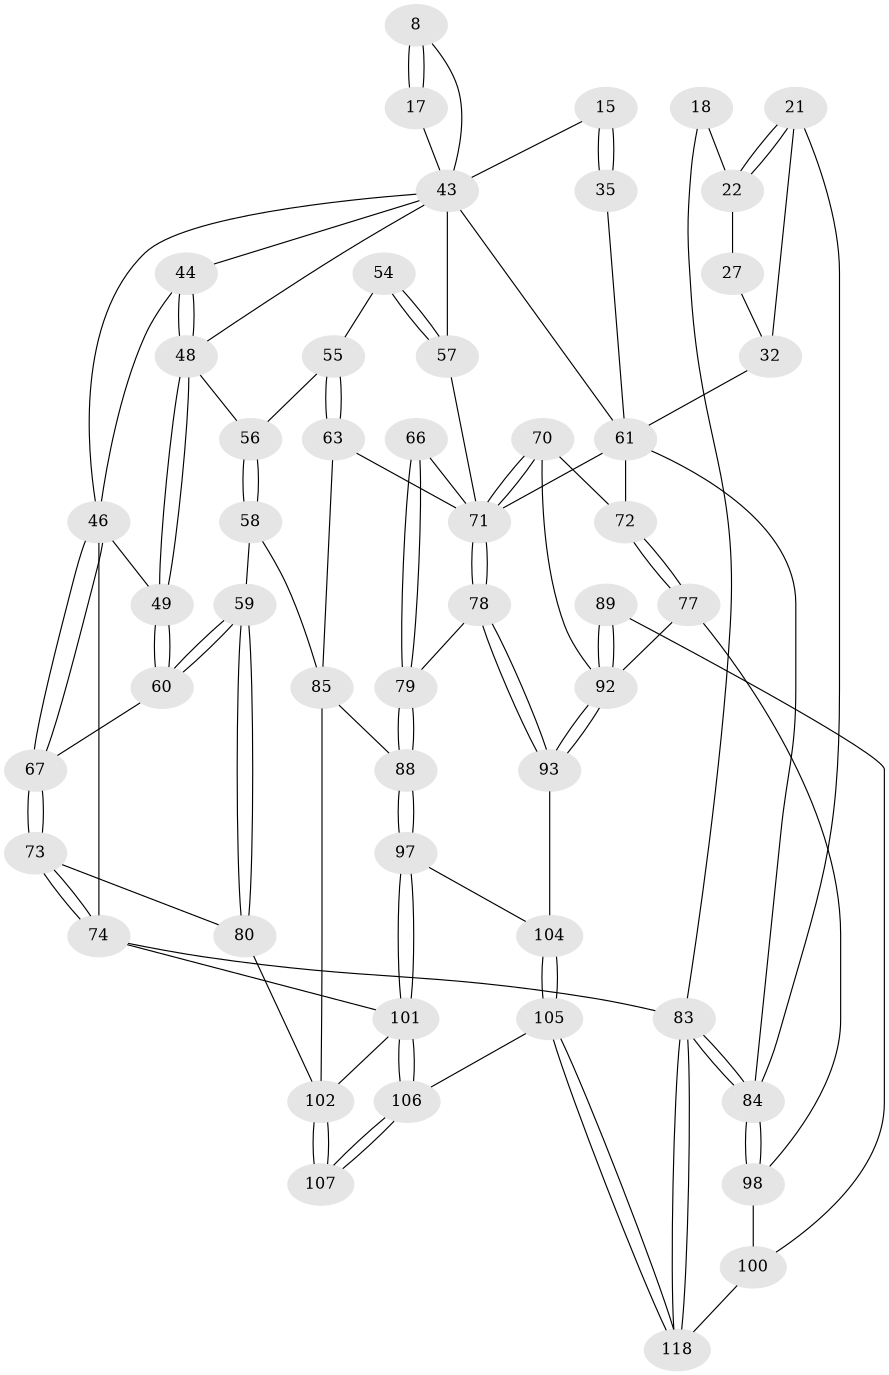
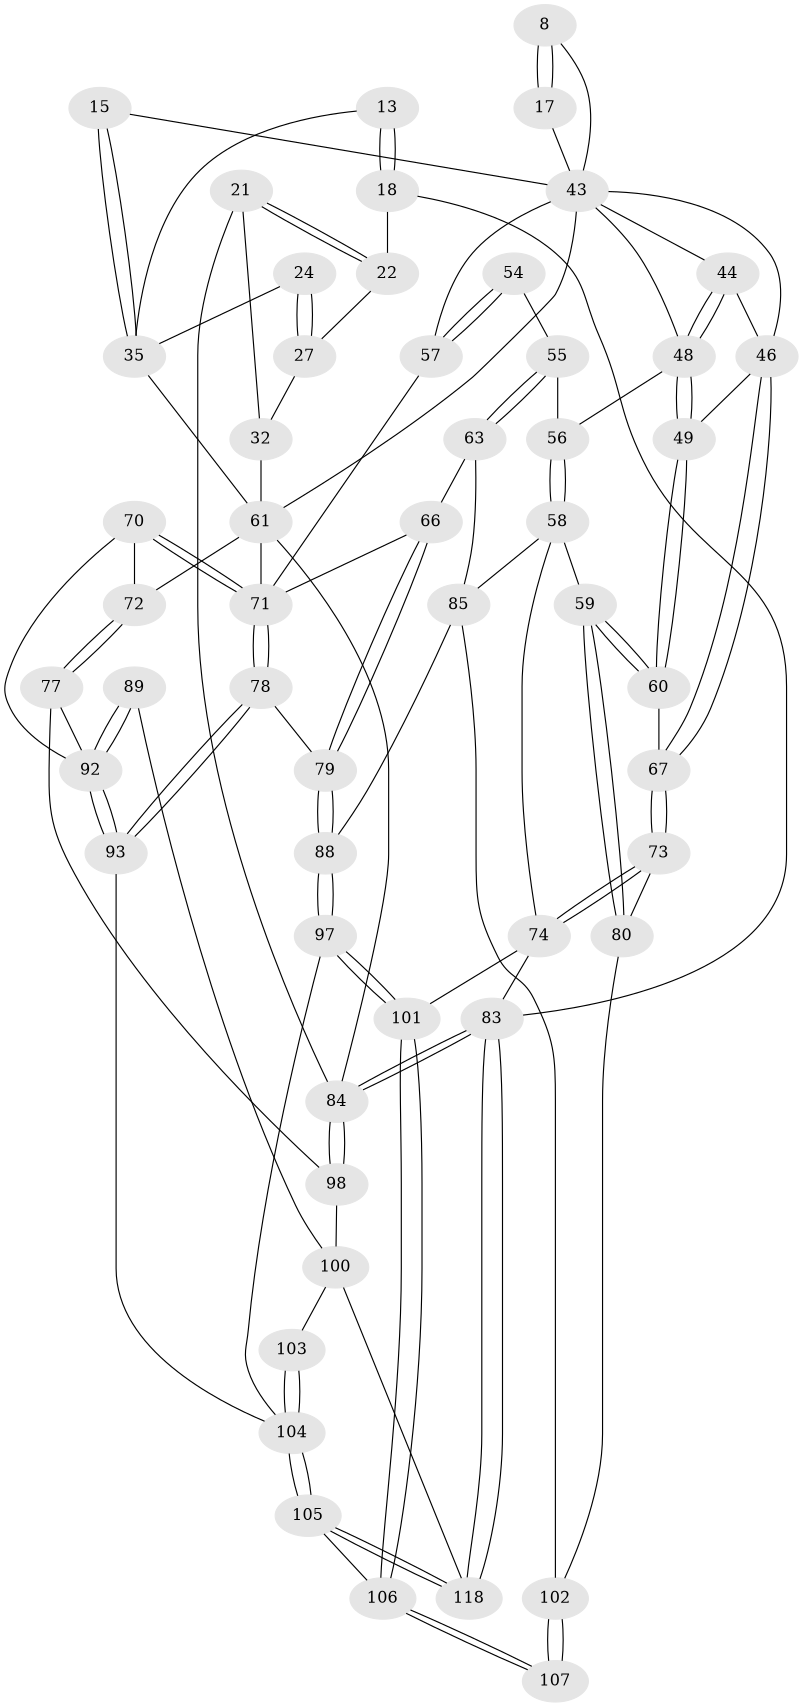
node "13": added
node "24": added
edge "63" -- "71": now "63" -- "66"
edge "46" -- "74": now "58" -- "74"
edge "101" -- "102": removed
node "103": added
